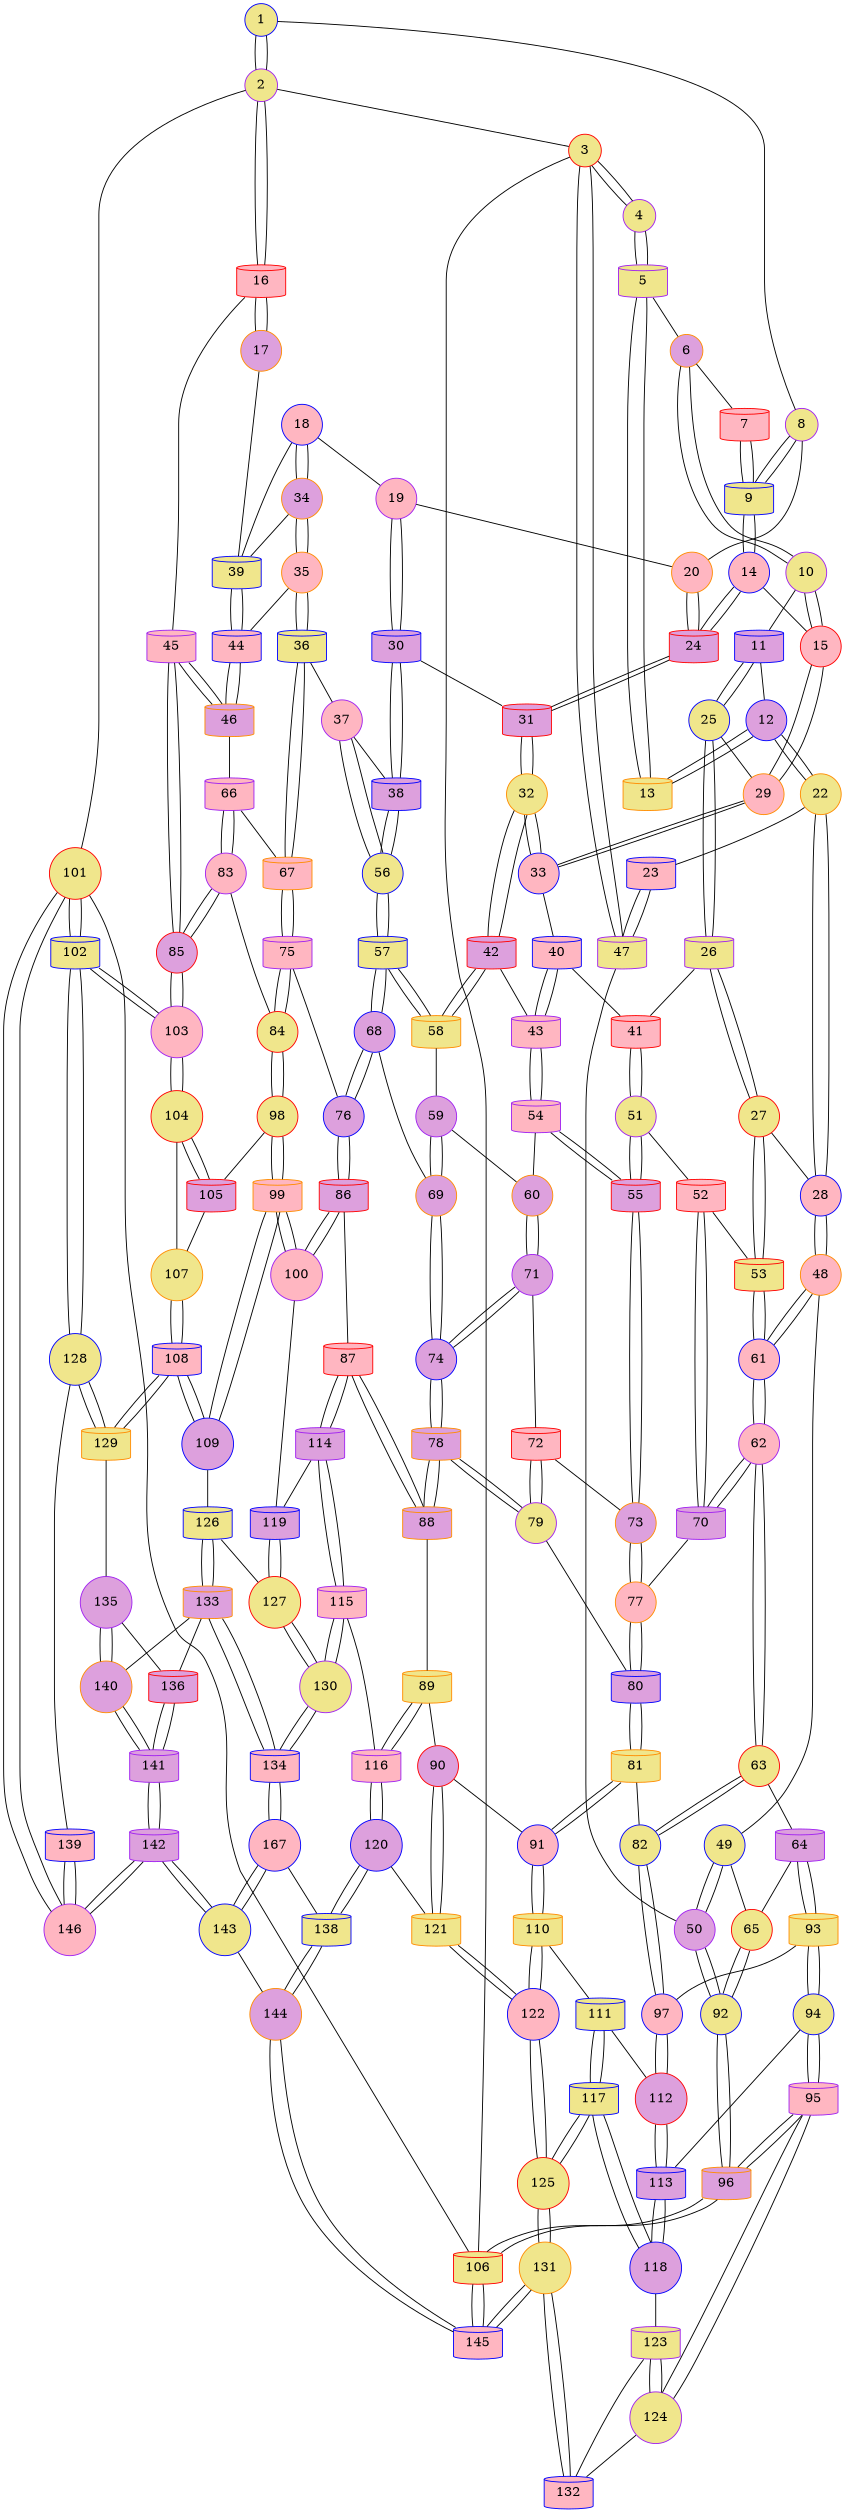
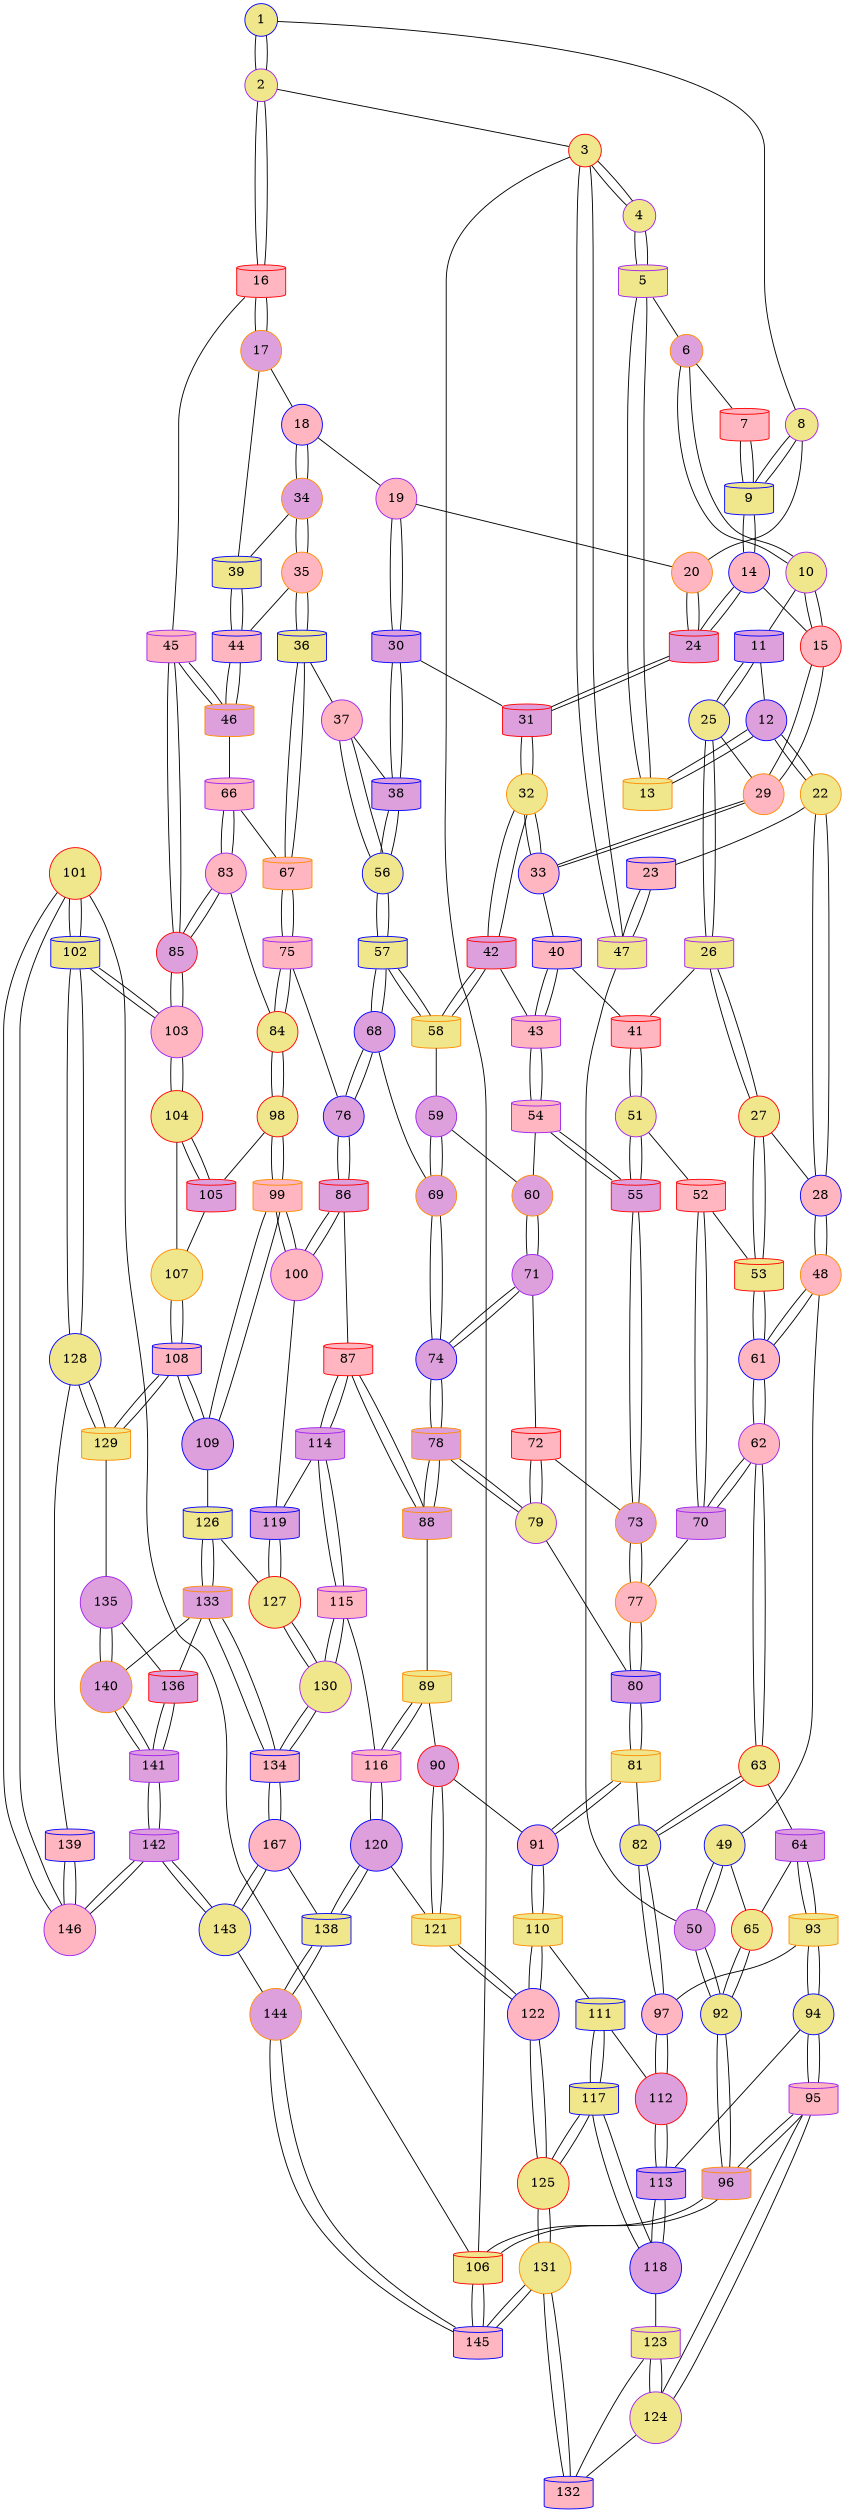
edge "2" -- "101": removed
edge "18" -- "39": now "18" -- "17"
